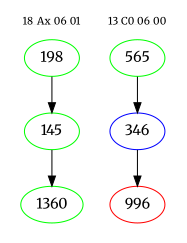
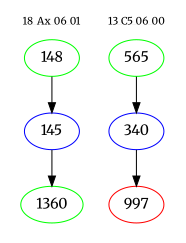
cluster "13_C0_06_00": label "13_C0_06_00" -> "13_C5_06_00"
node "198": label "198" -> "148"
node "145": color green -> blue
node "346": label "346" -> "340"
node "996": label "996" -> "997"
